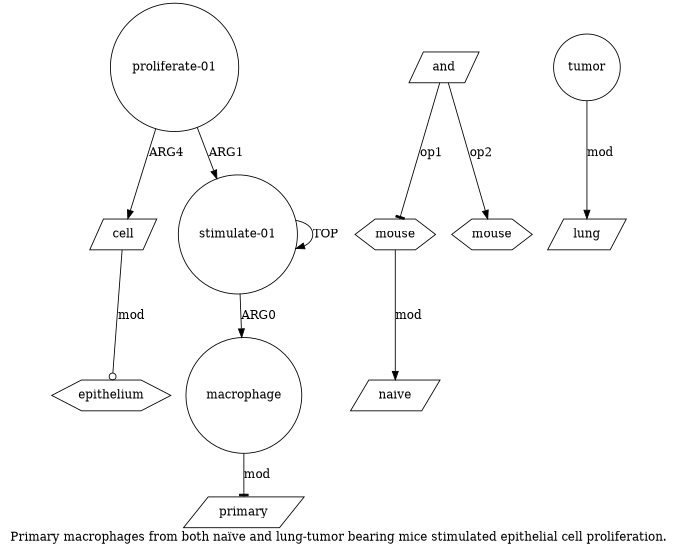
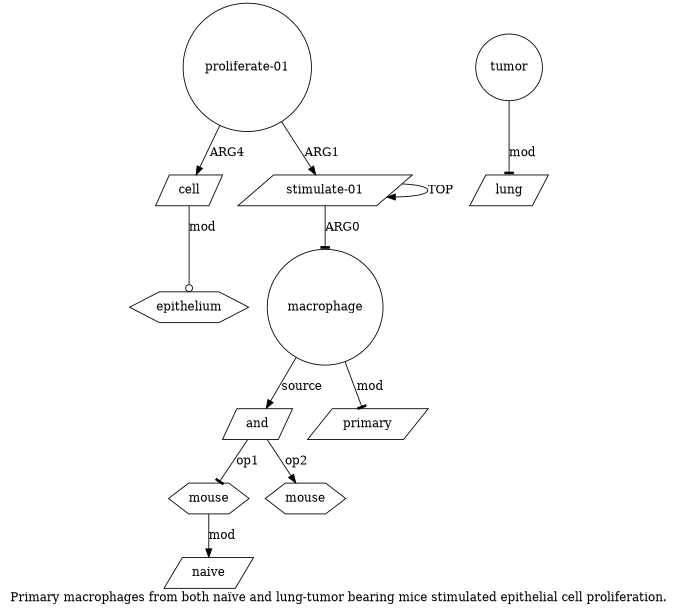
edge "tumor" -> "lung": arrowhead normal -> tee
node "stimulate-01": shape circle -> parallelogram
edge "stimulate-01" -> "macrophage": arrowhead normal -> tee
edge "macrophage" -> "and": added, label "source"
